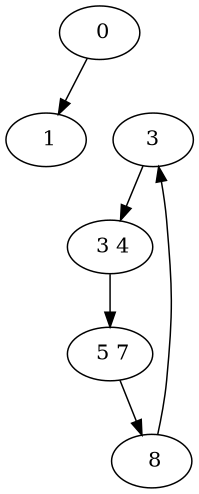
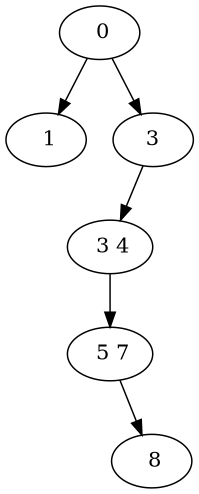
edge "8" -> "3": now "0" -> "3"
